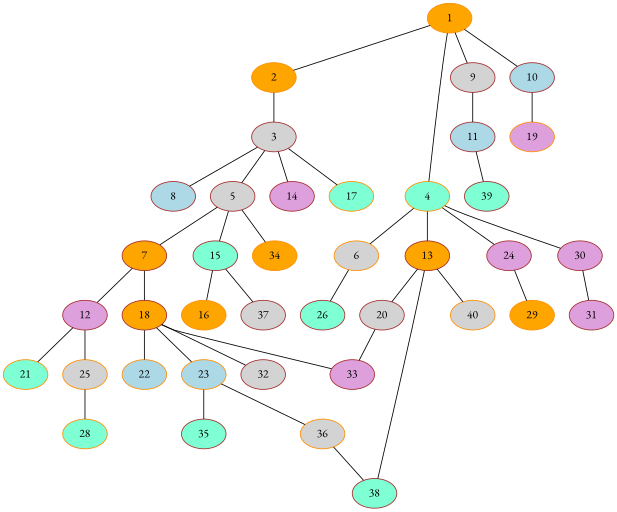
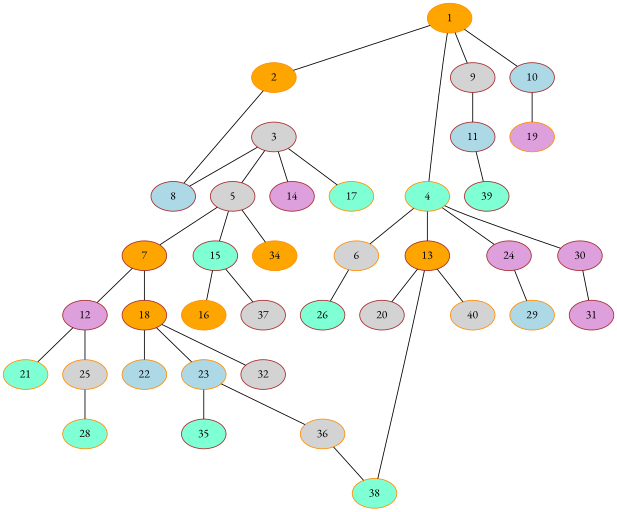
edge "2" -- "3": now "2" -- "8"
node "29": fillcolor orange -> lightblue
node "33": removed
node "38": color brown -> darkorange
